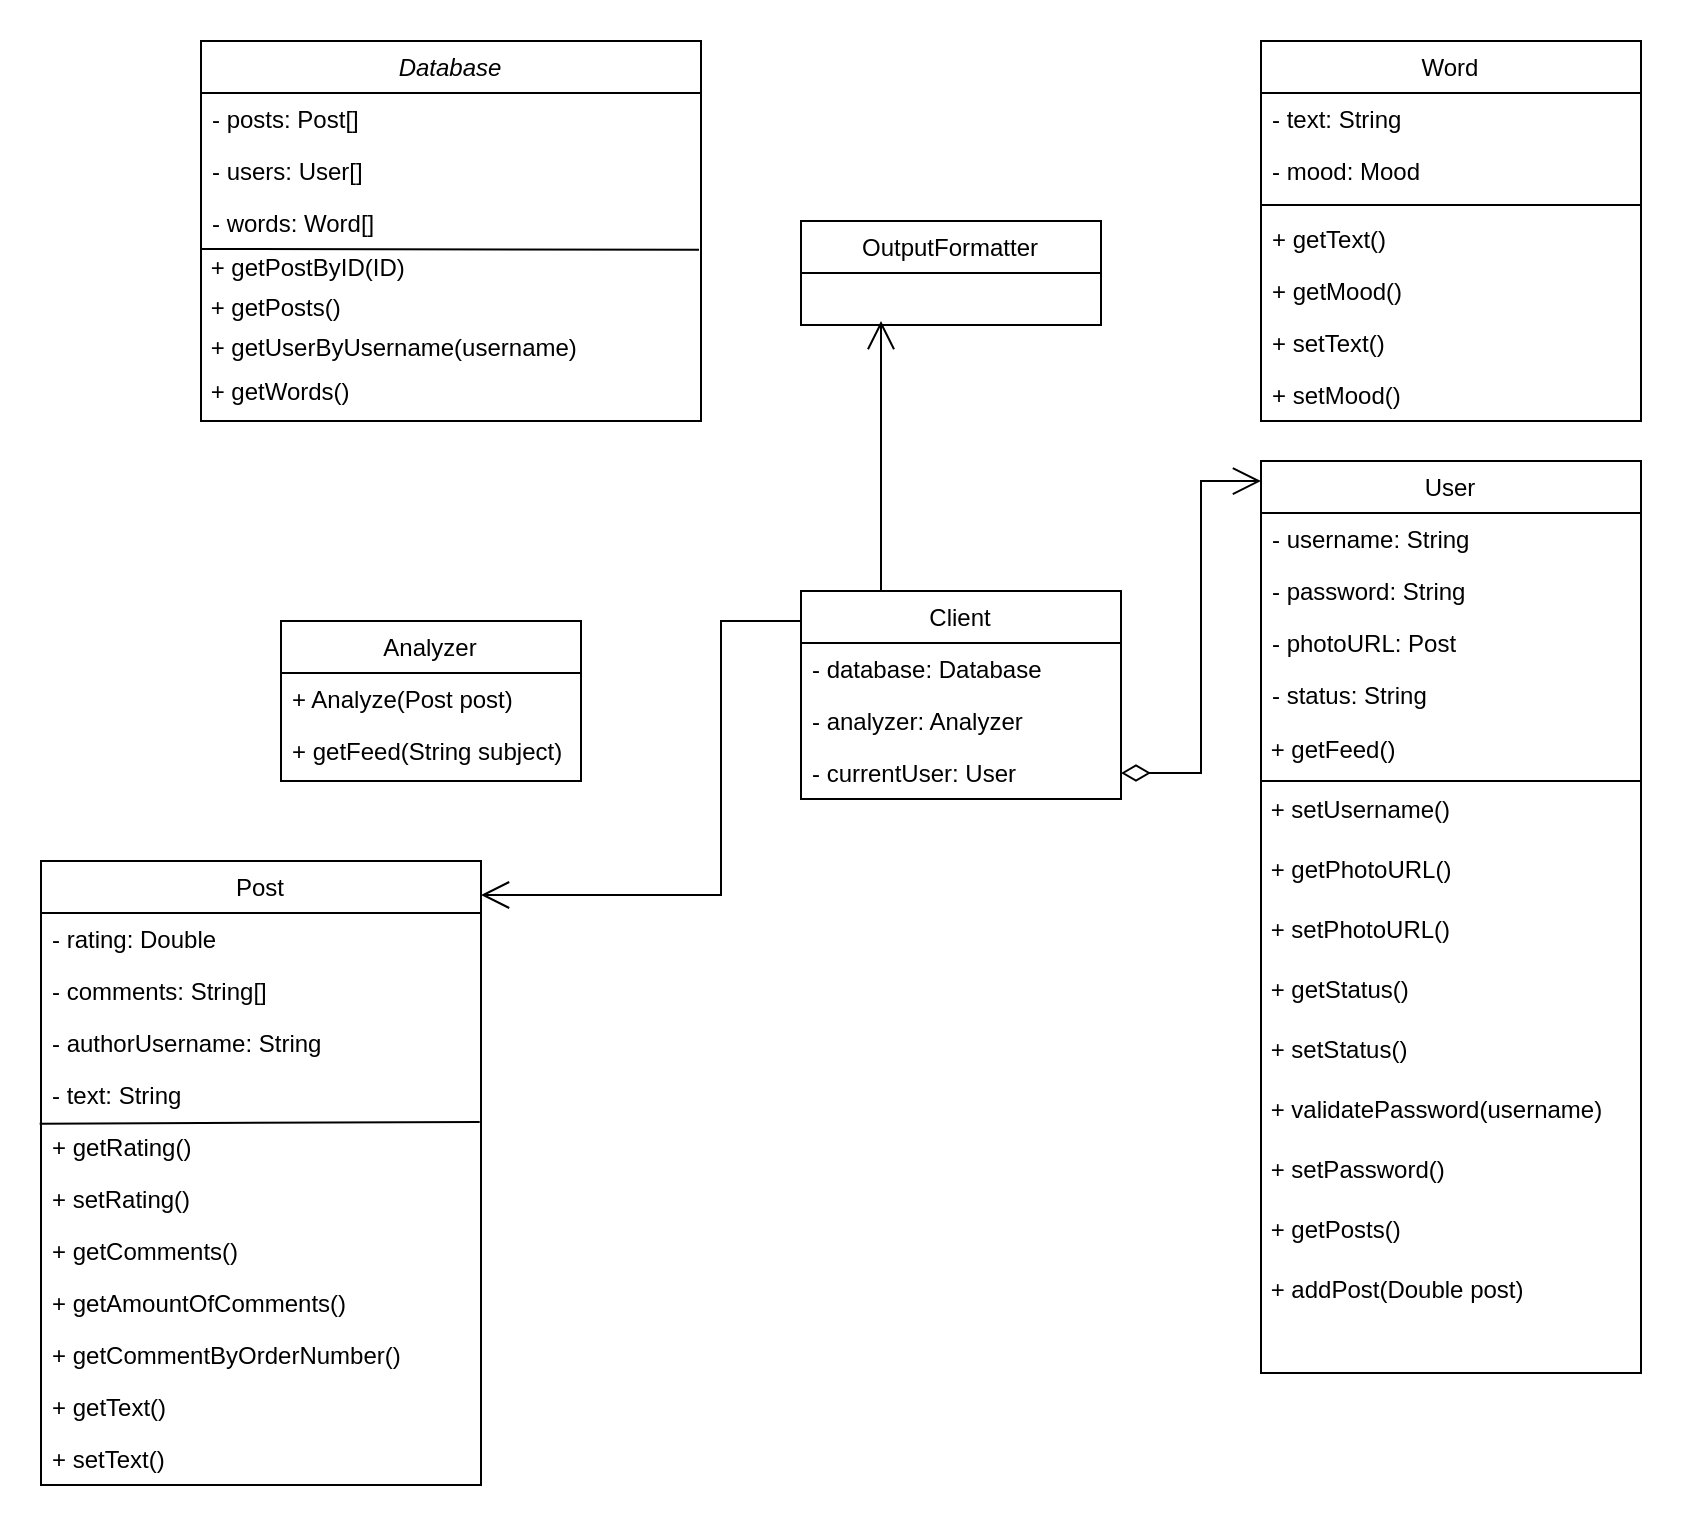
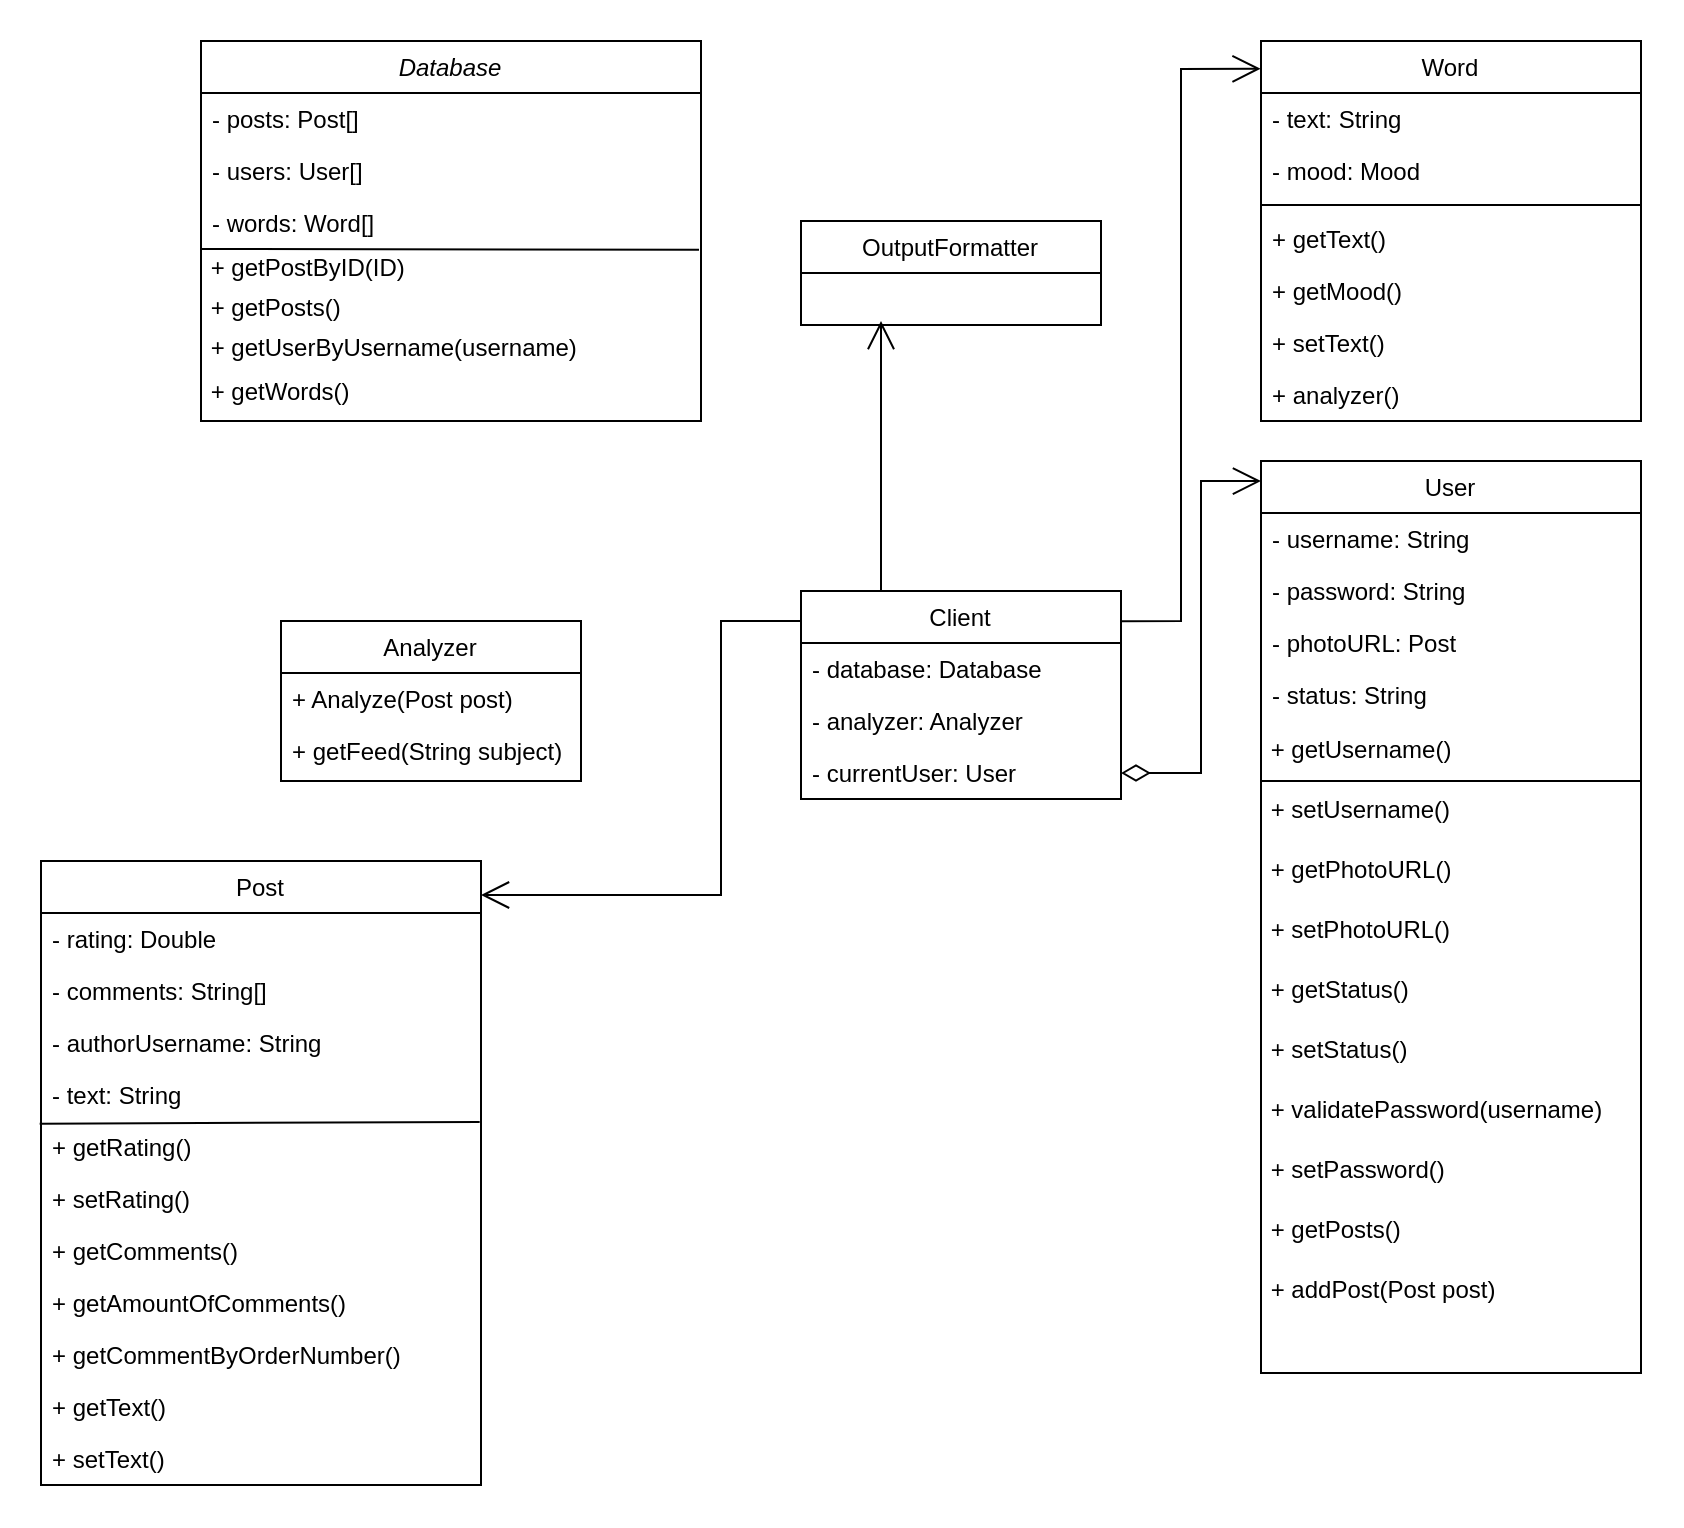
edge "Client" -> "Word": added
node "+ setMood()": label "+ setMood()" -> "+ analyzer()"
node "+ getFeed()": label "+ getFeed()" -> "+ getUsername()"
node "+ addPost(Double post)": label "+ addPost(Double post)" -> "+ addPost(Post post)"
